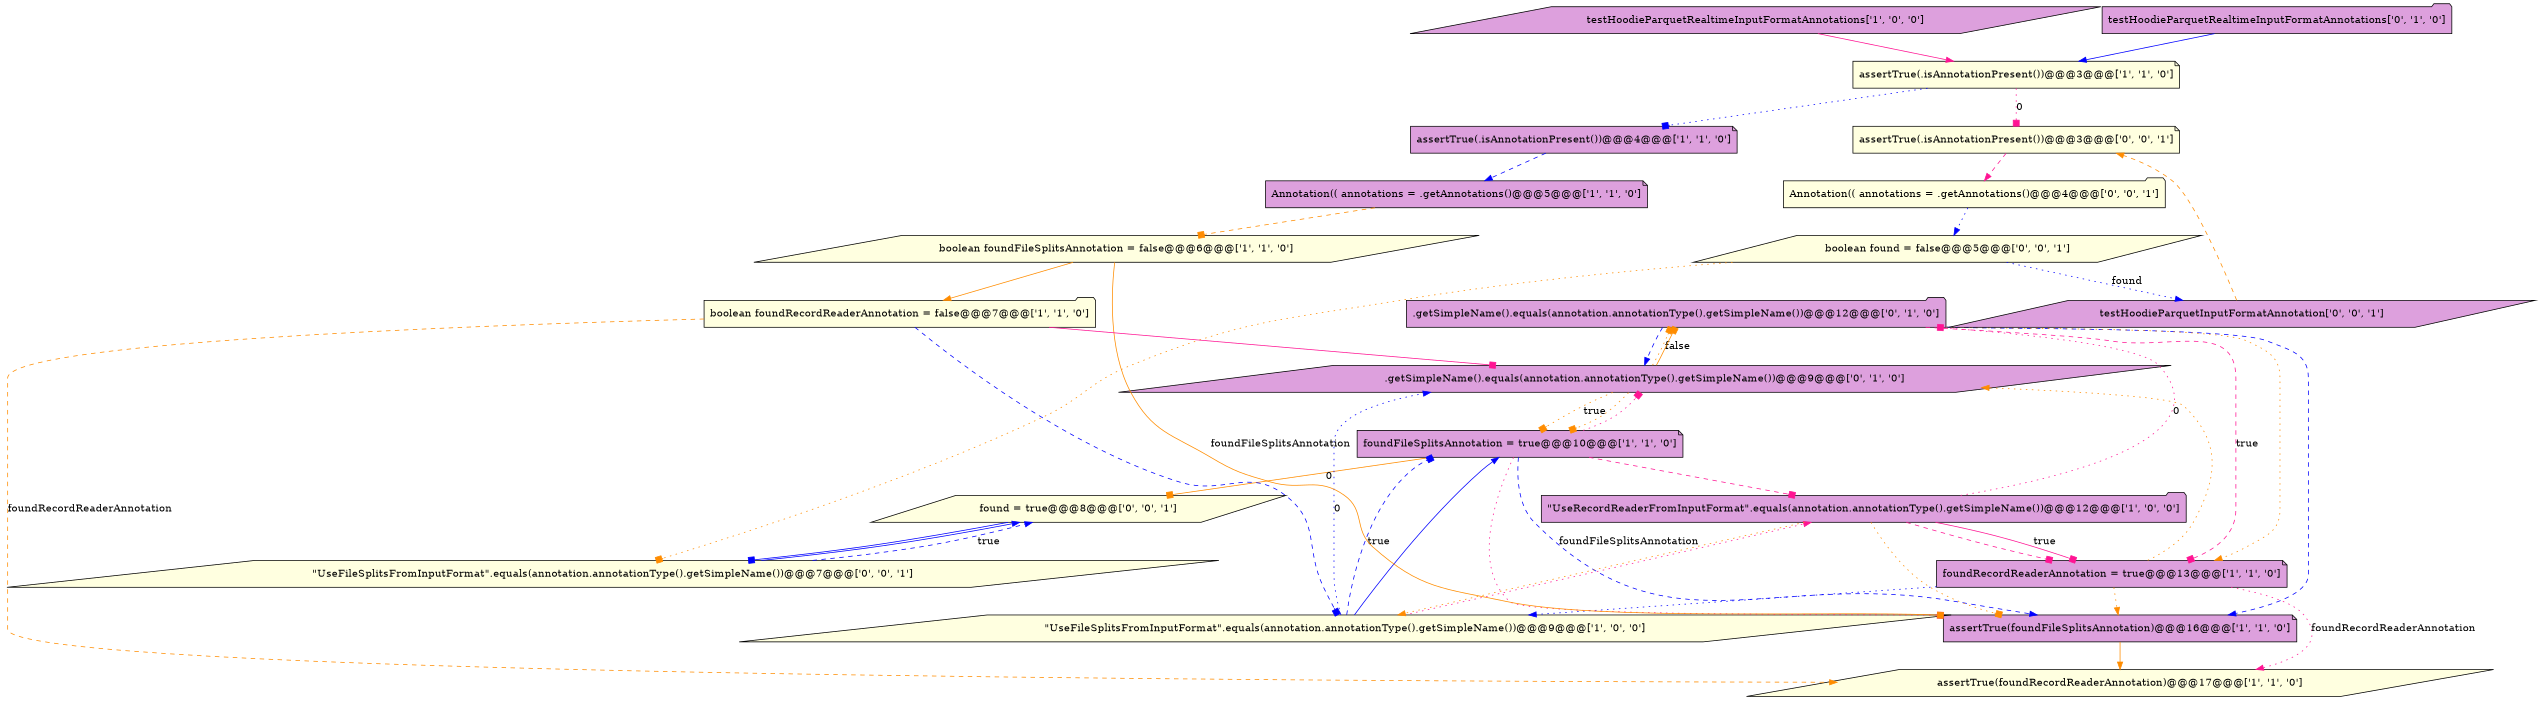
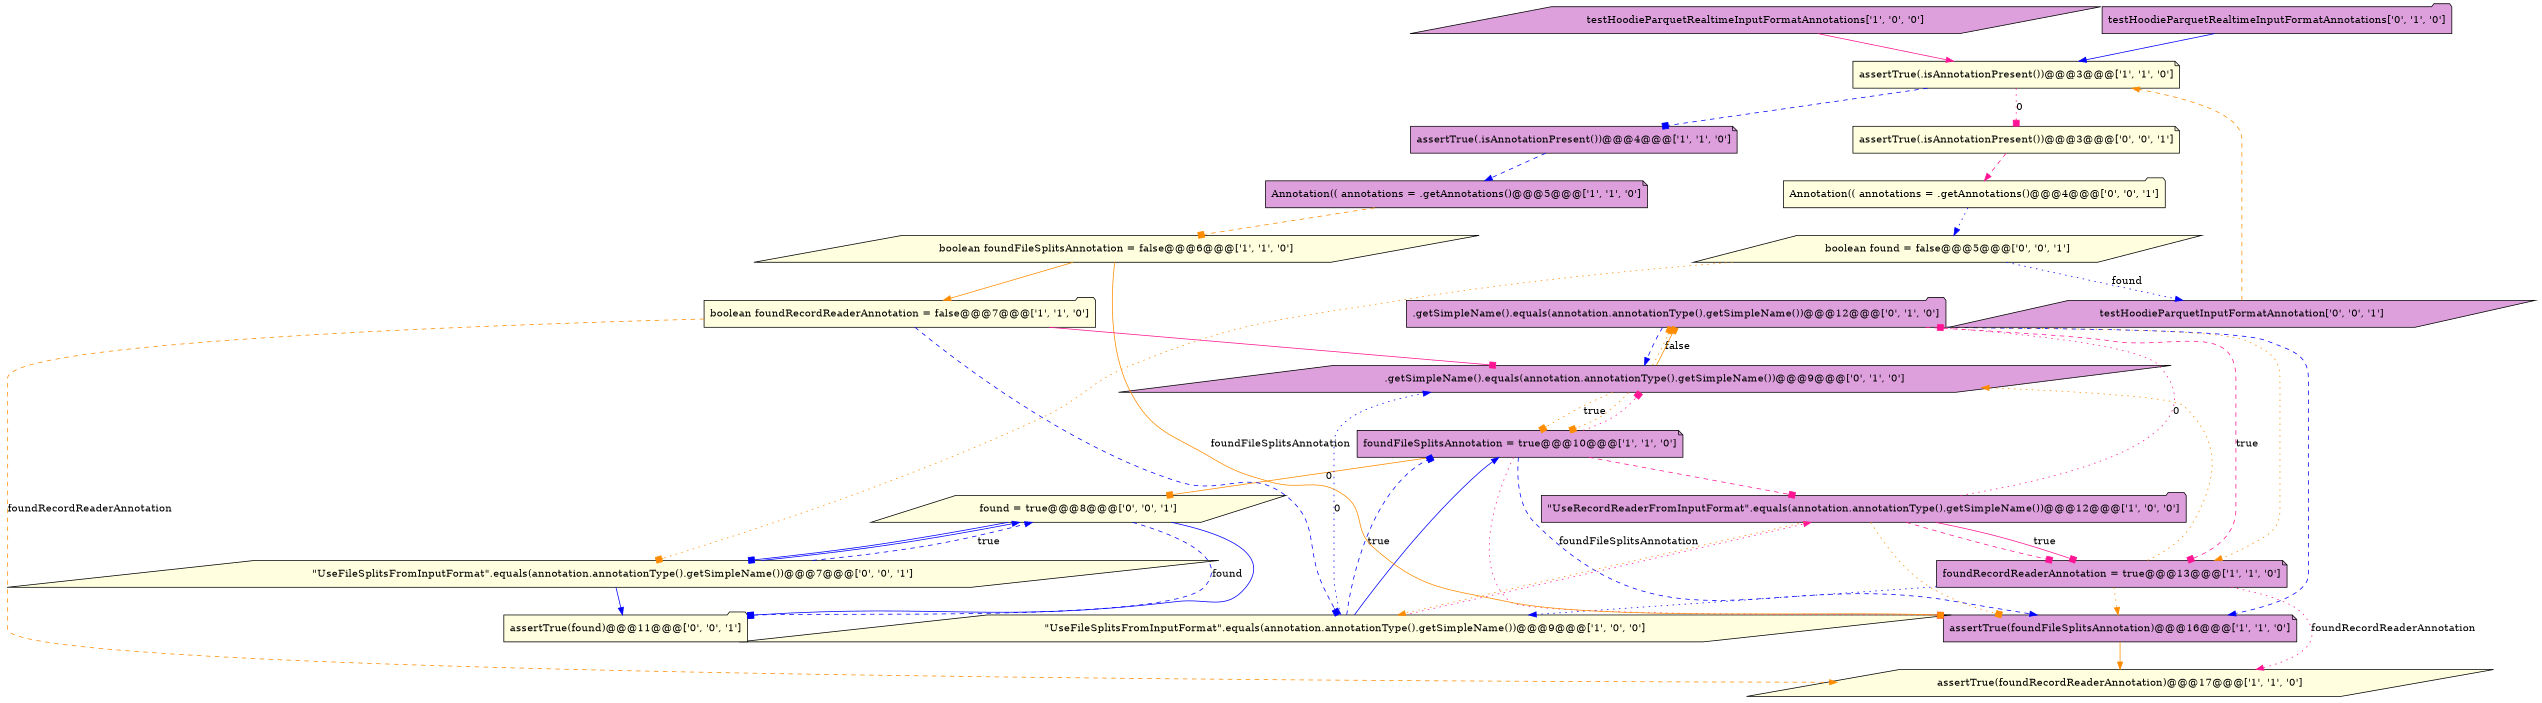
edge "assertTrue(.isAnnotationPresent())@@@3@@@['1', '1', '0']" -> "assertTrue(.isAnnotationPresent())@@@4@@@['1', '1', '0']": style dotted -> dashed
edge "testHoodieParquetInputFormatAnnotation['0', '0', '1']" -> "assertTrue(.isAnnotationPresent())@@@3@@@['0', '0', '1']": now "testHoodieParquetInputFormatAnnotation['0', '0', '1']" -> "assertTrue(.isAnnotationPresent())@@@3@@@['1', '1', '0']"
node "assertTrue(found)@@@11@@@['0', '0', '1']": added
